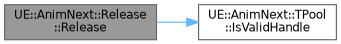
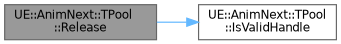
node "UE::AnimNext::Release ::Release": label "UE::AnimNext::Release ::Release" -> "UE::AnimNext::TPool ::Release"
